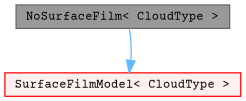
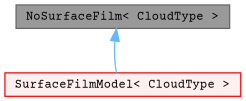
edge "NoSurfaceFilm< CloudType >" -> "SurfaceFilmModel< CloudType >": reversed
